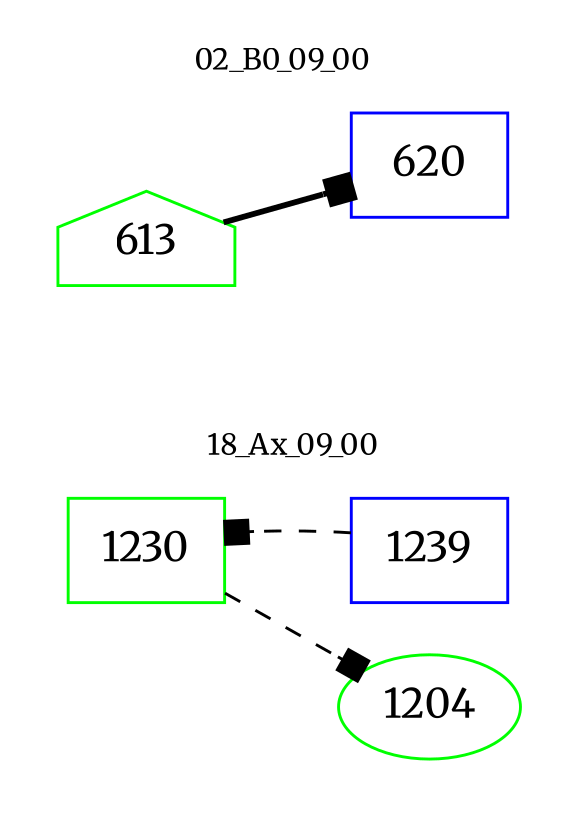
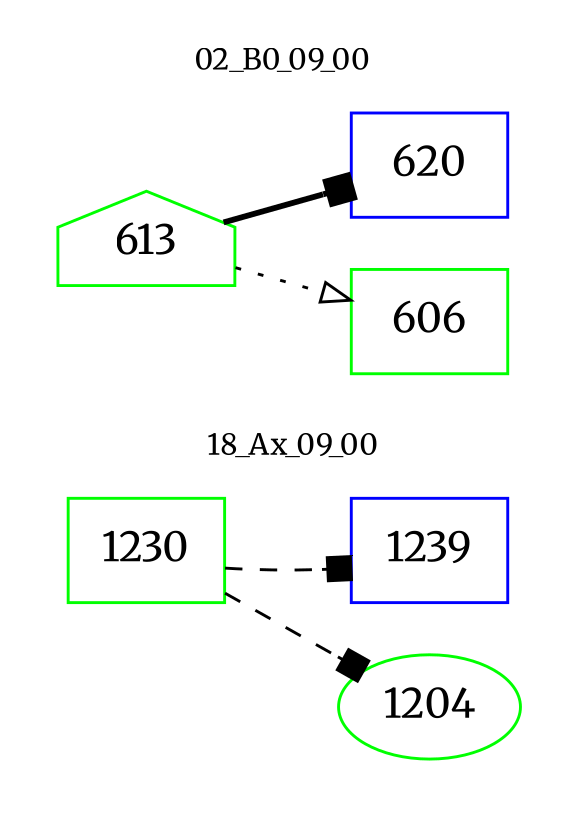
node "606": added
edge "1239" -> "1230": reversed
